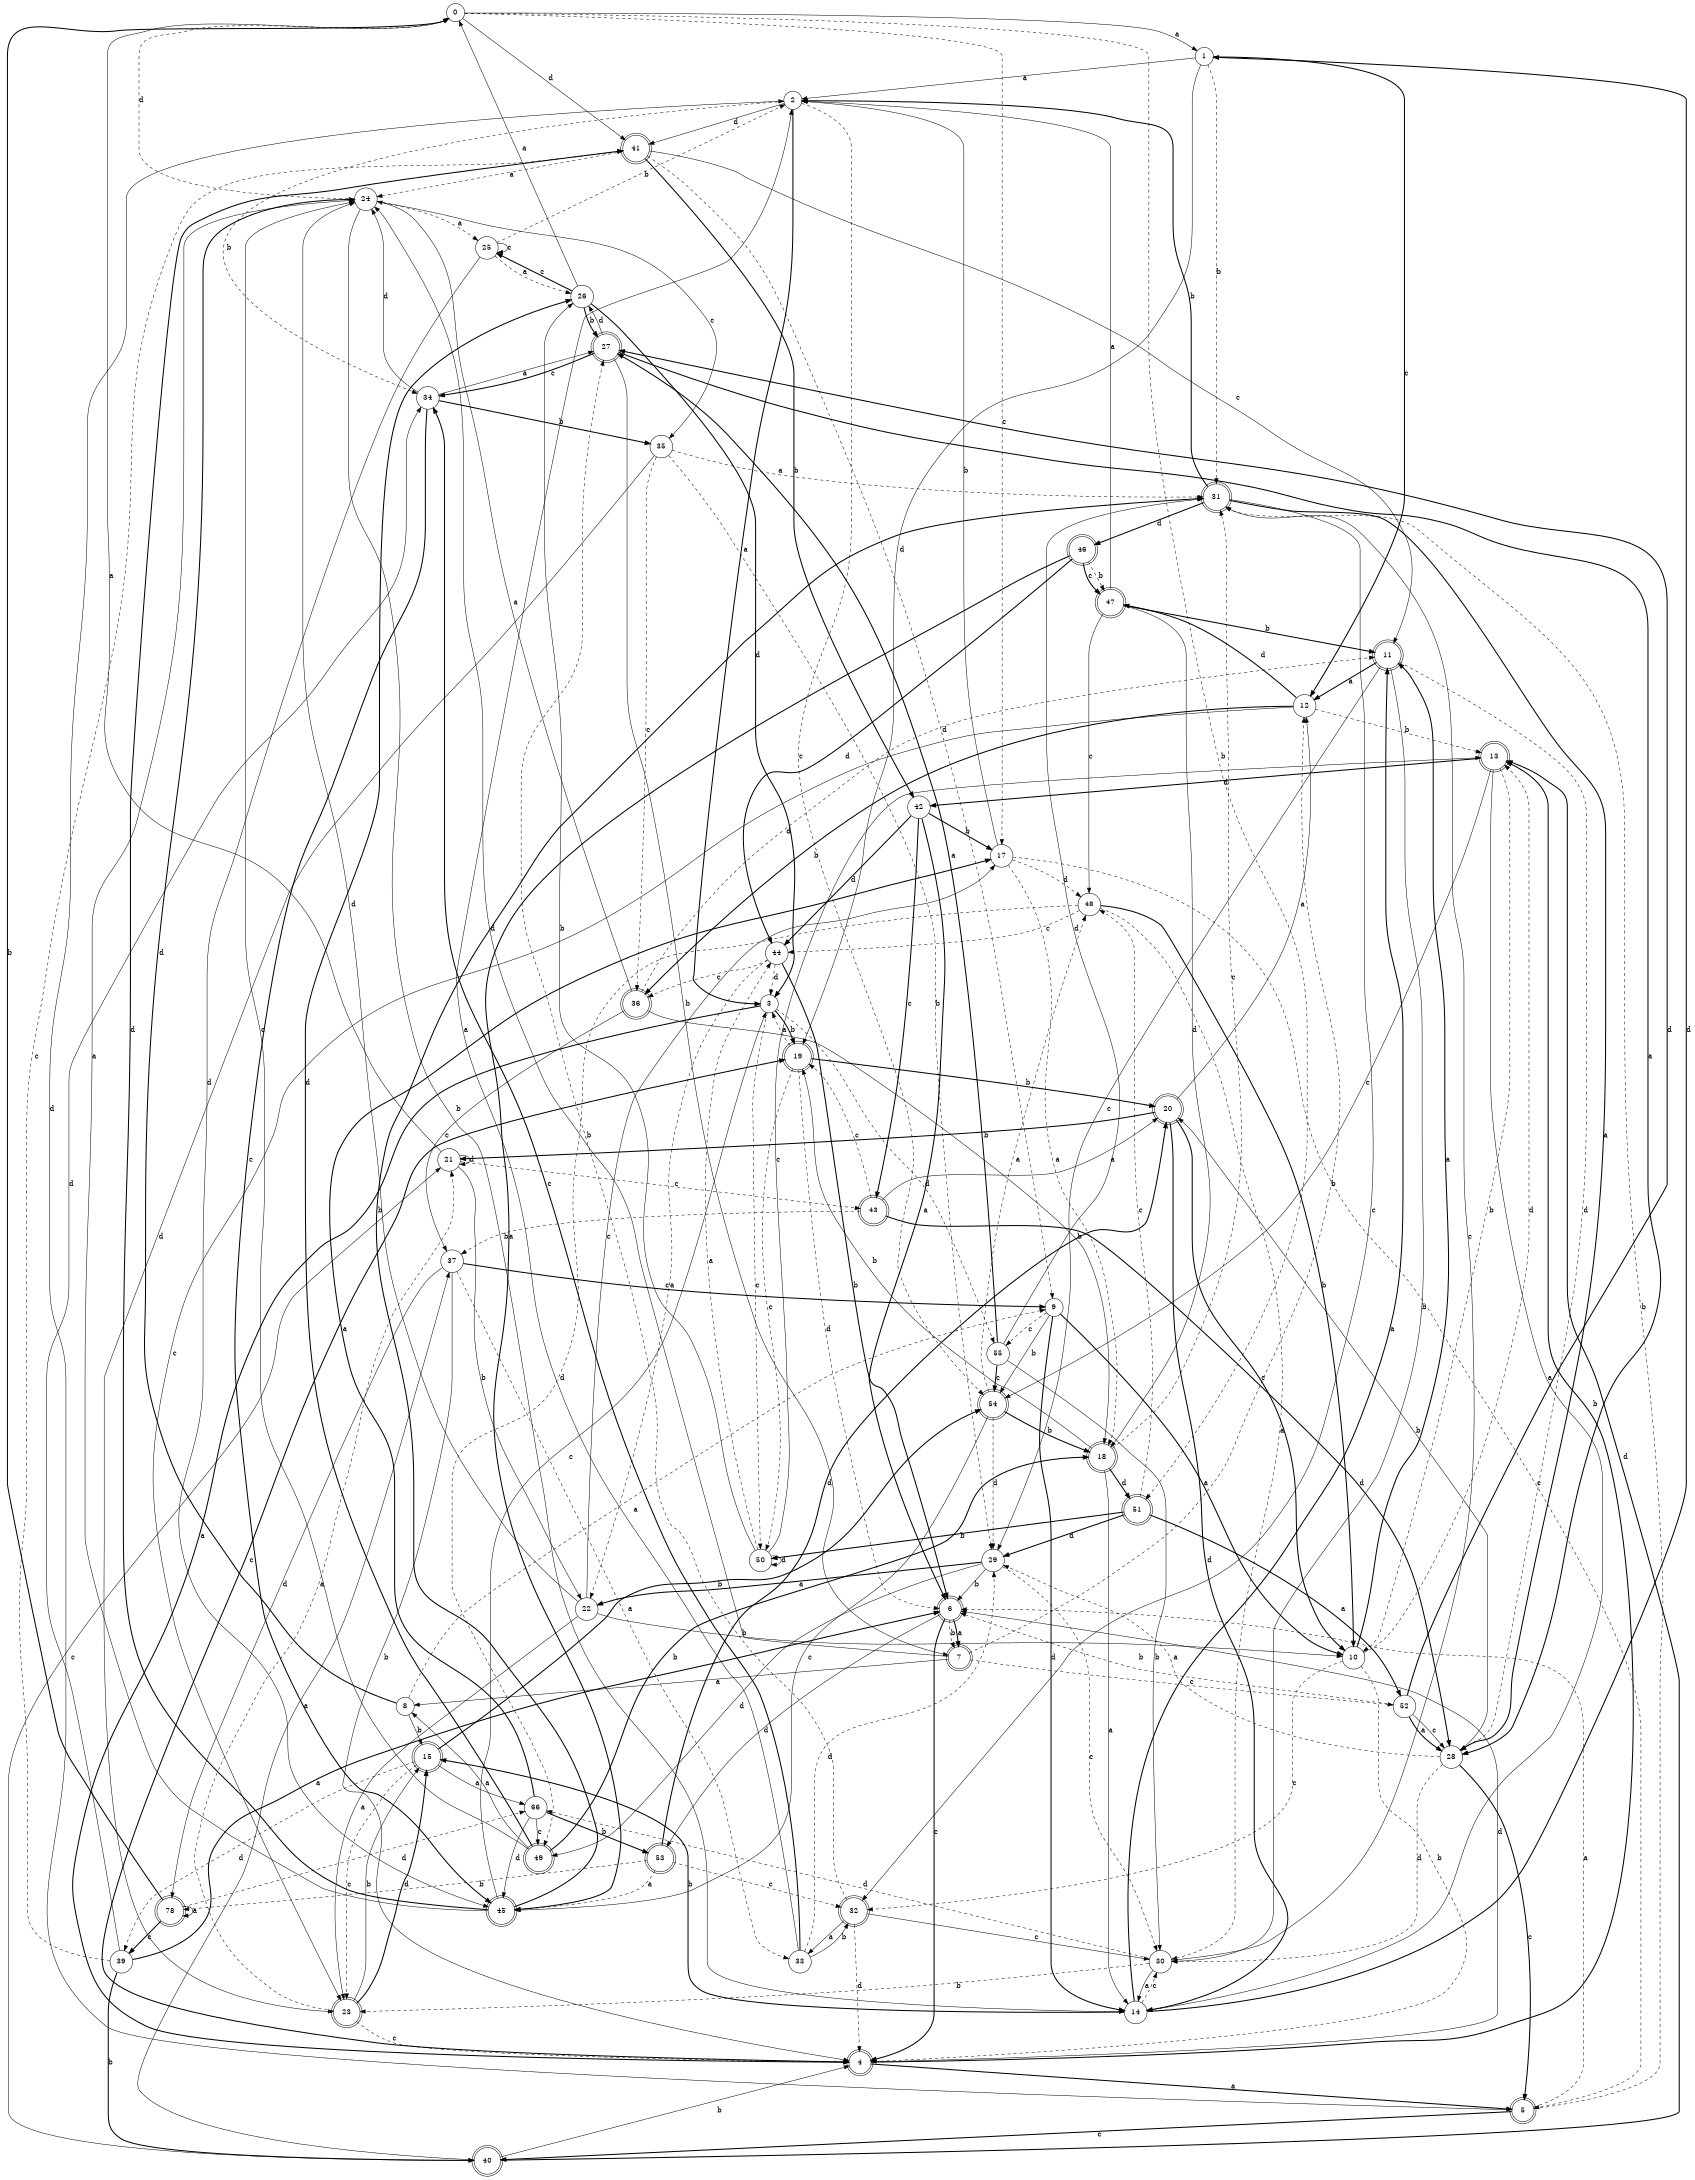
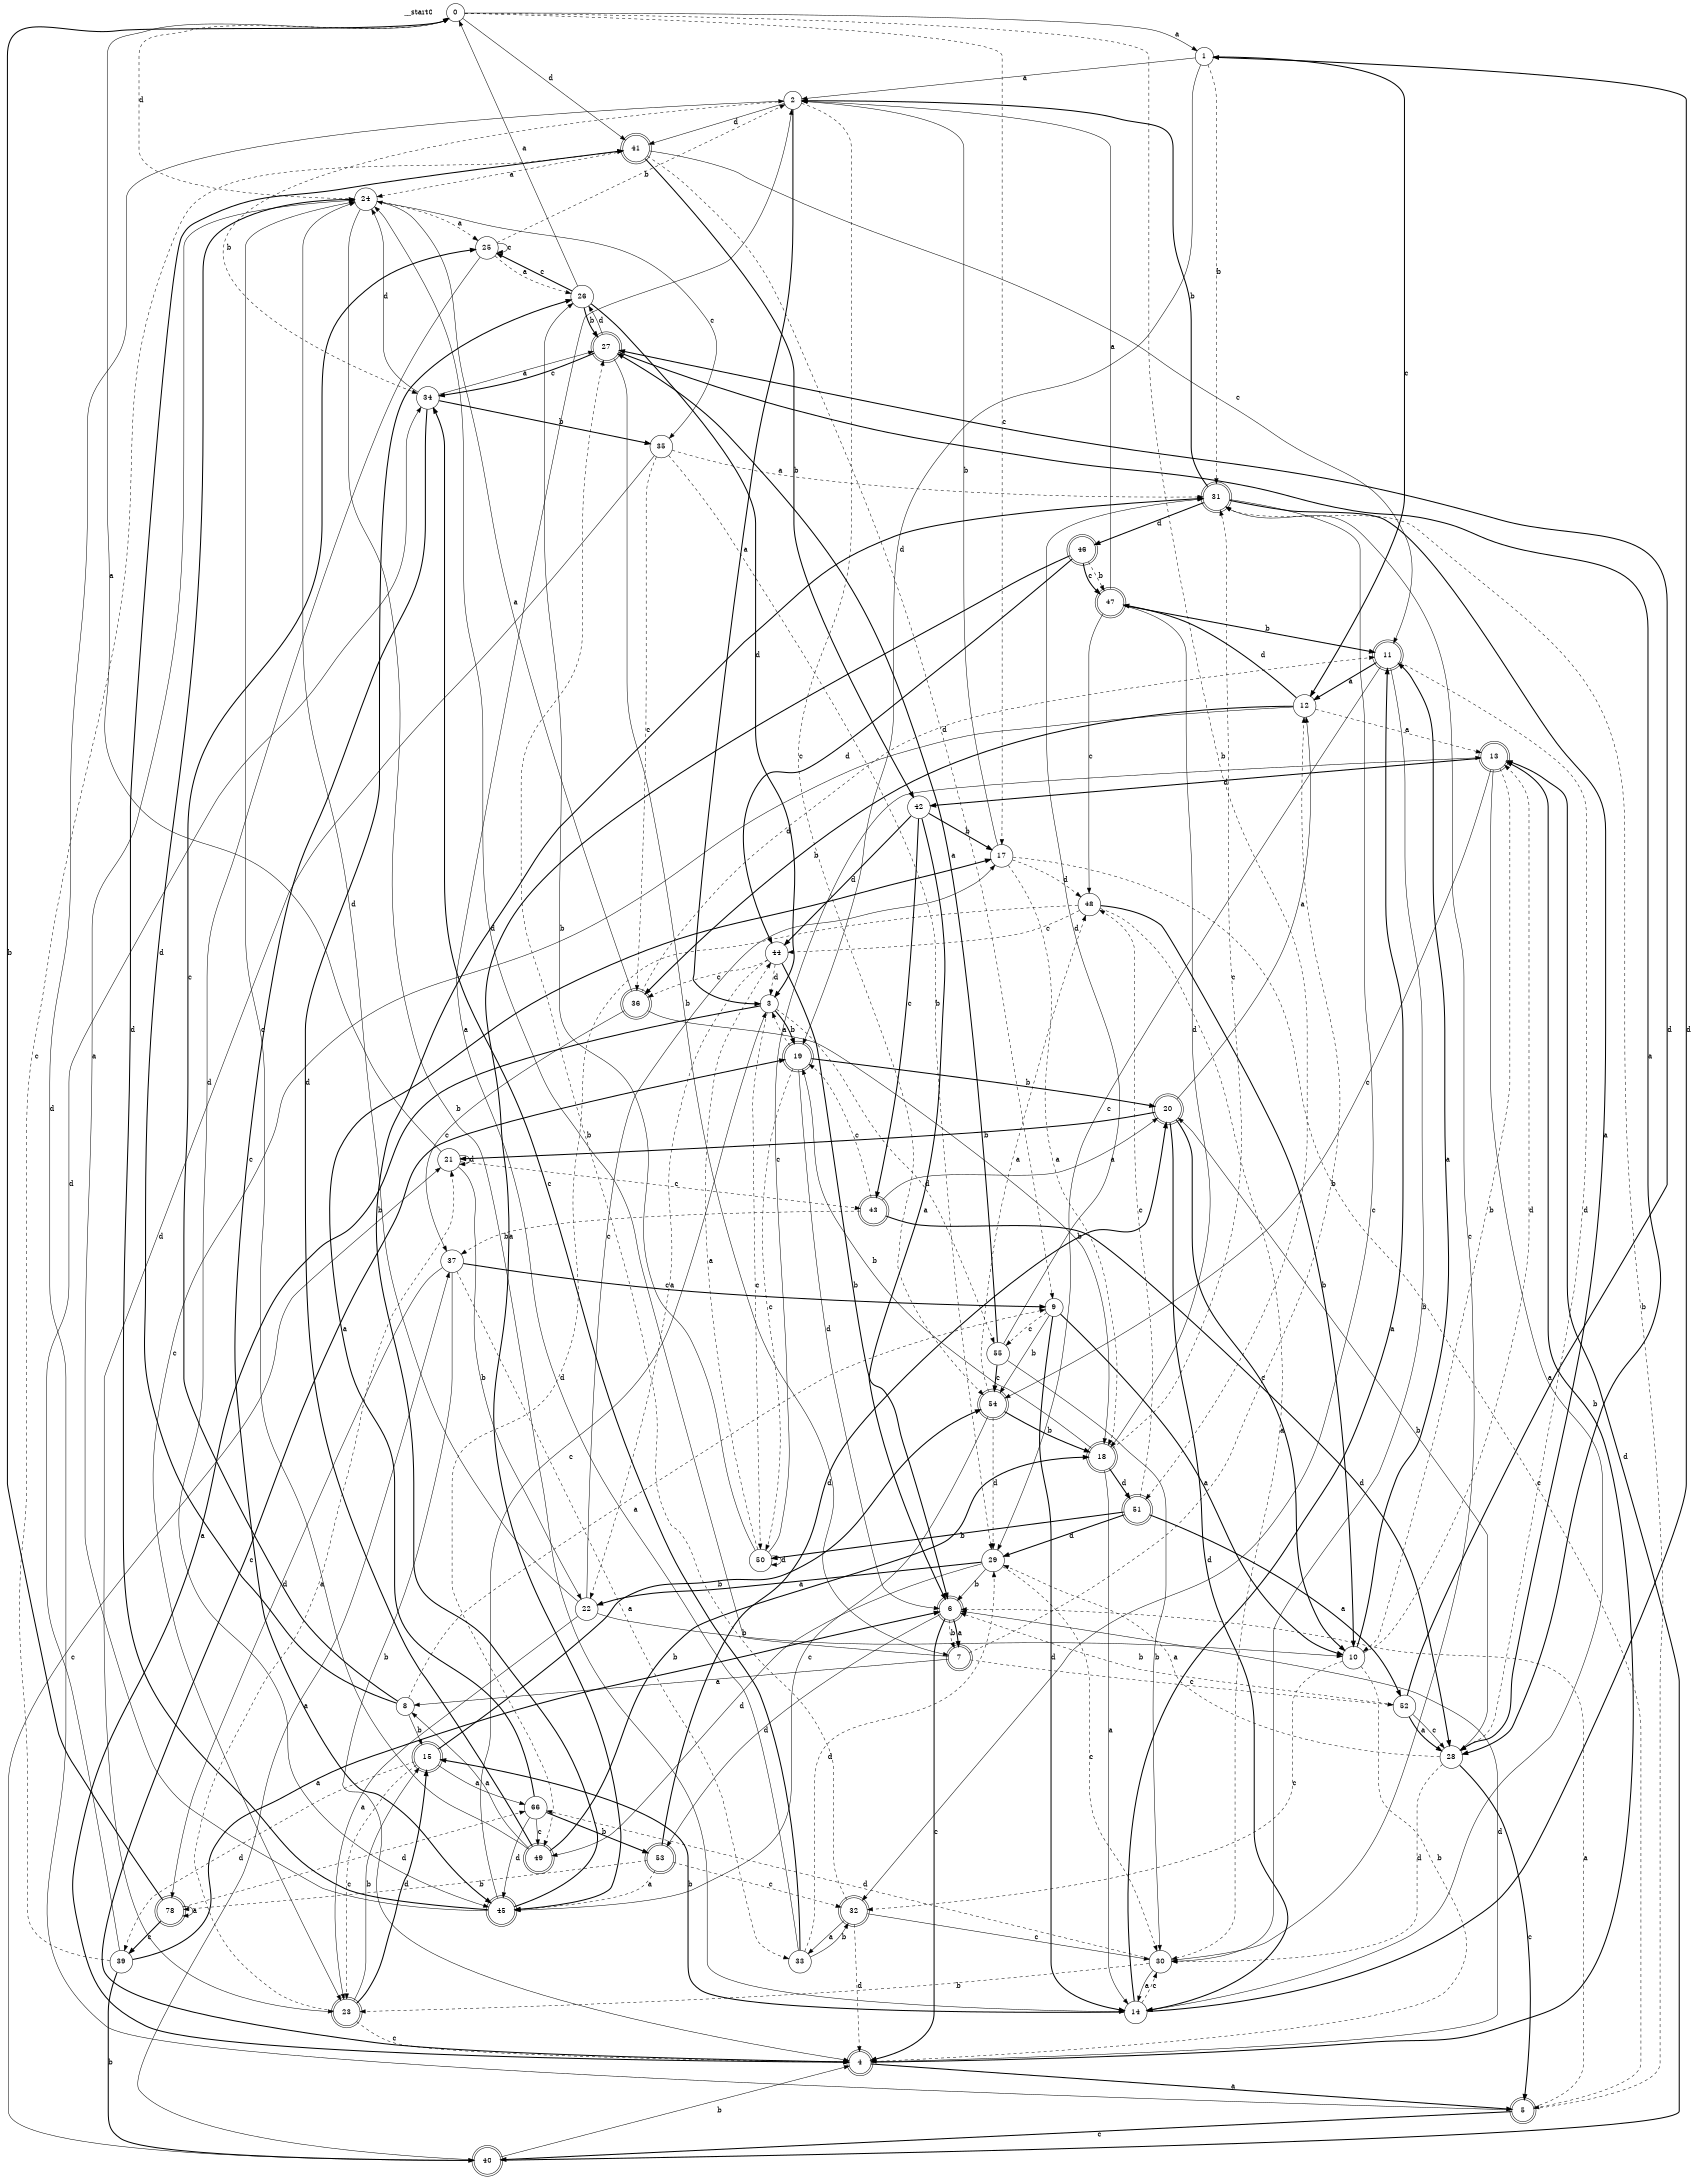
node "__start0": added
edge "12" -> "13": label "b" -> "a"
edge "8" -> "25": added, label "c"
edge "19" -> "6": style dashed -> solid
